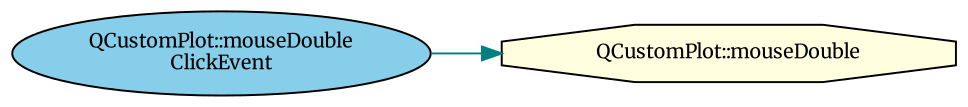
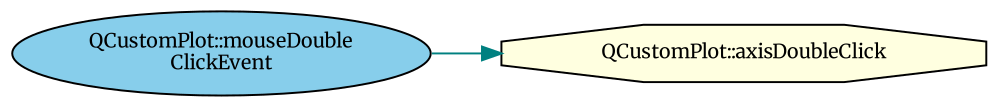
node "QCustomPlot::mouseDouble": label "QCustomPlot::mouseDouble" -> "QCustomPlot::axisDoubleClick"
